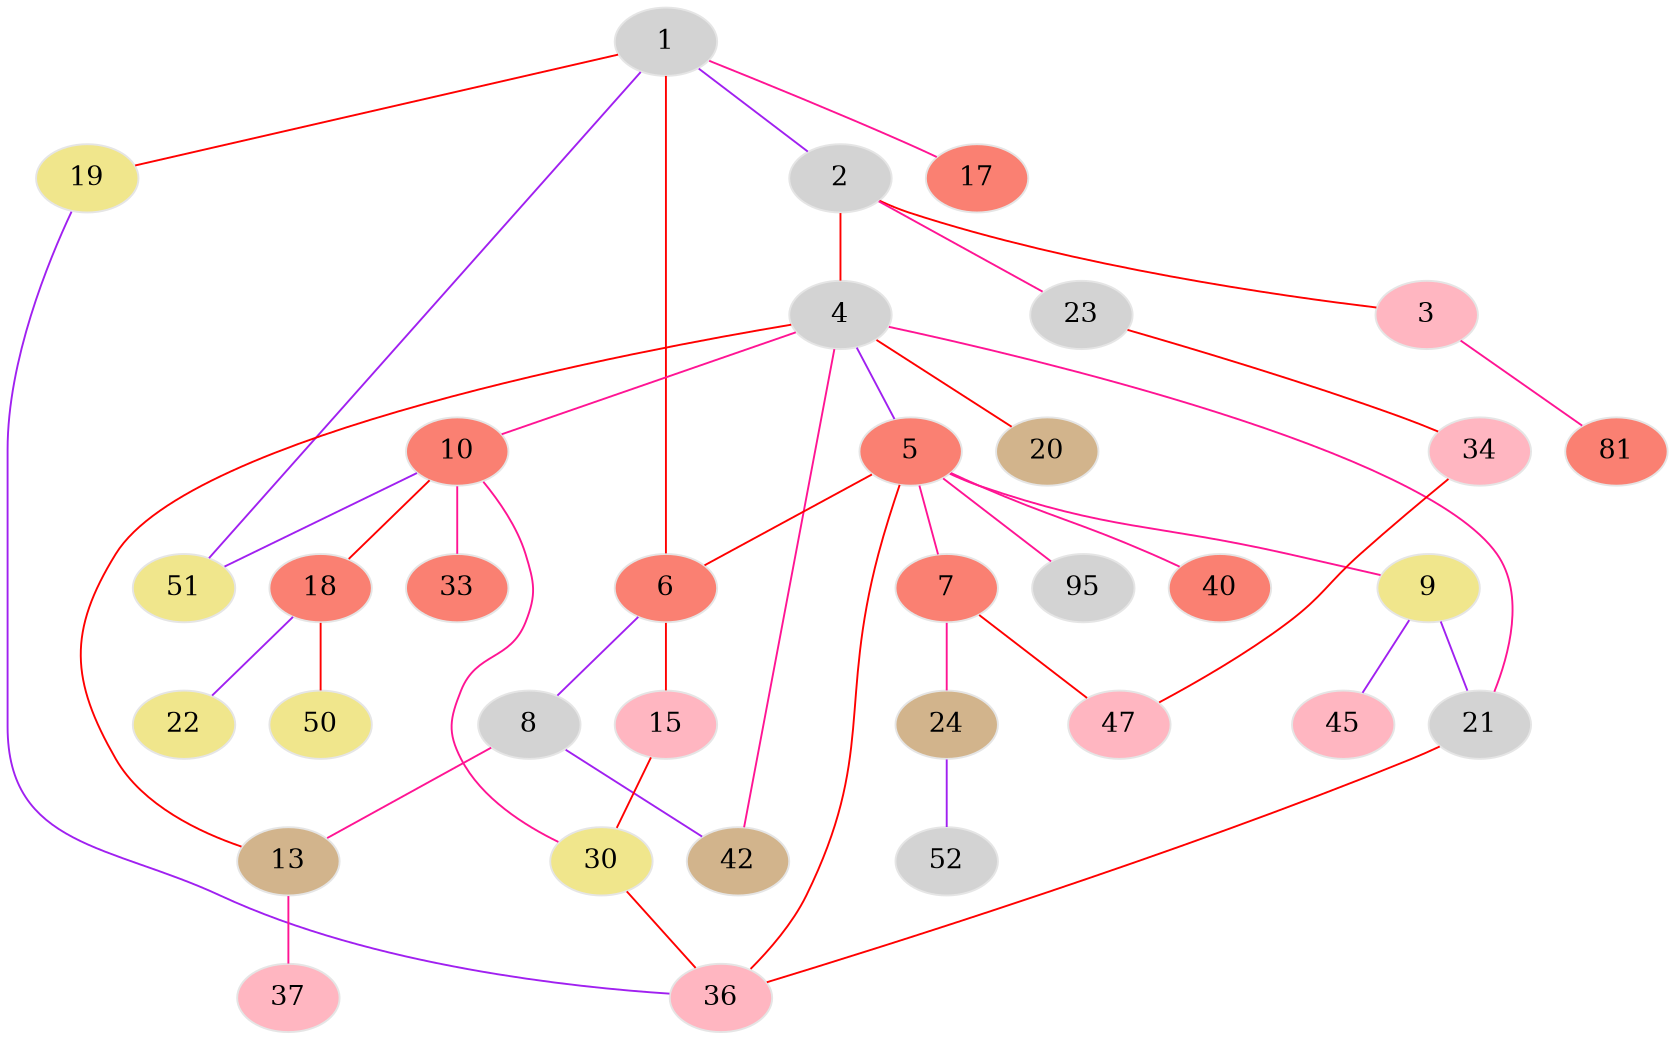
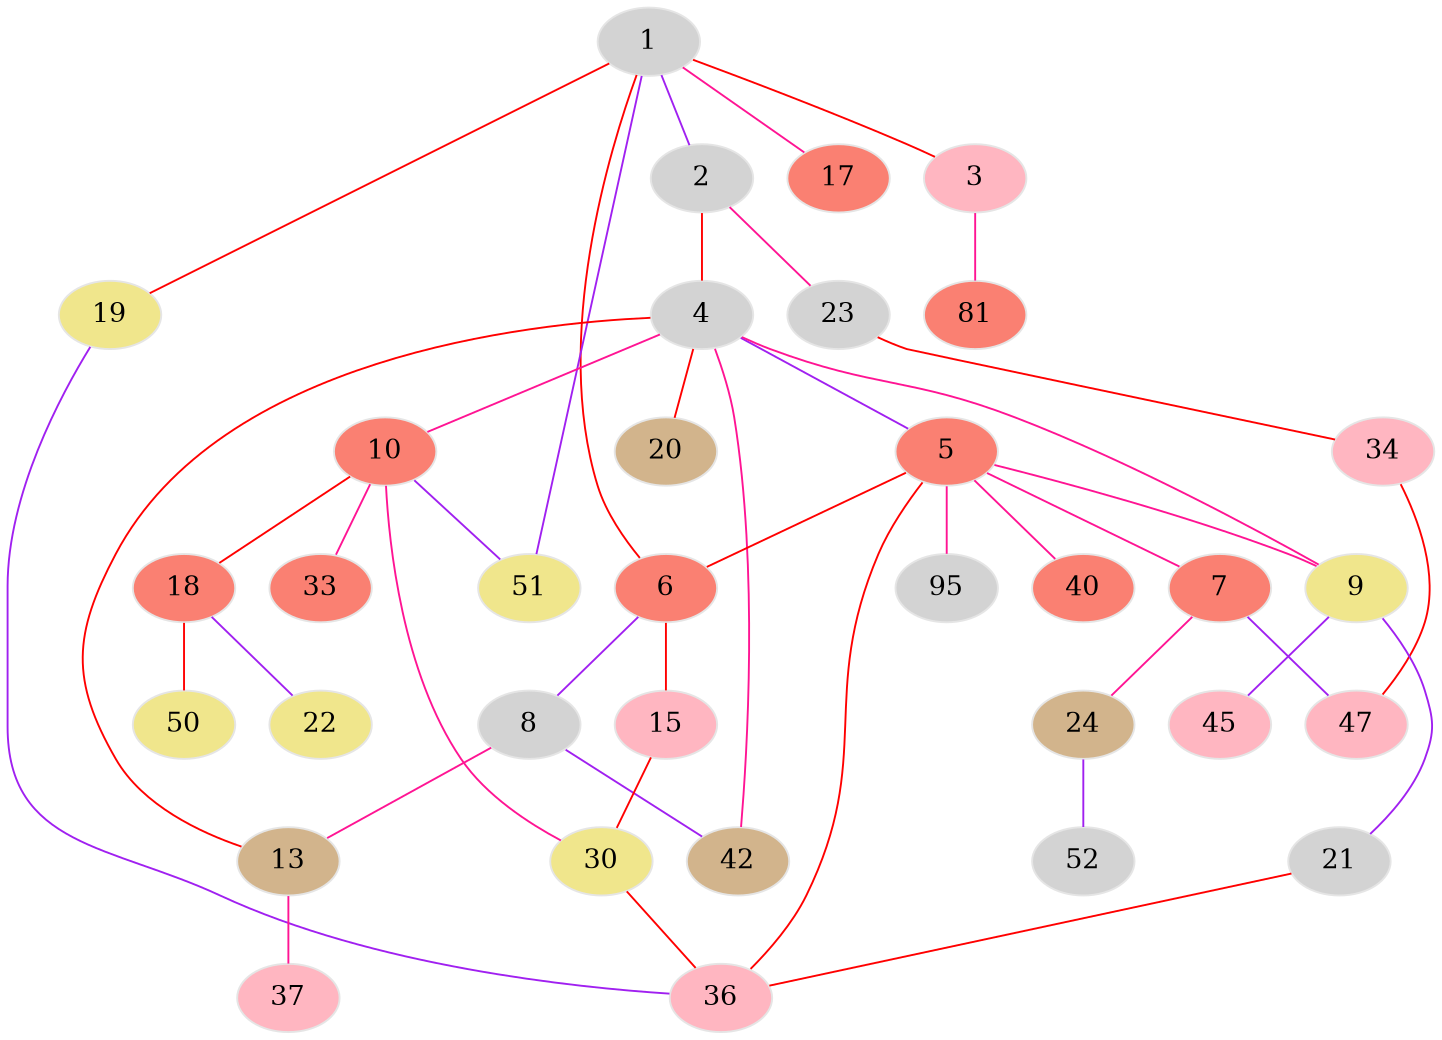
edge "2" -- "3": now "1" -- "3"
edge "4" -- "21": now "4" -- "9"
edge "7" -- "47": color red -> purple
